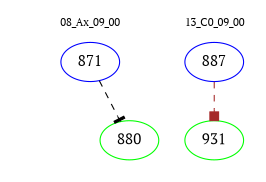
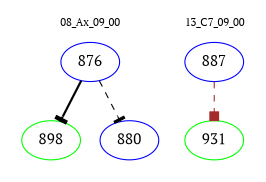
cluster "13_C0_09_00": label "13_C0_09_00" -> "13_C7_09_00"
node "871": label "871" -> "876"
node "898": added
node "880": color green -> blue
